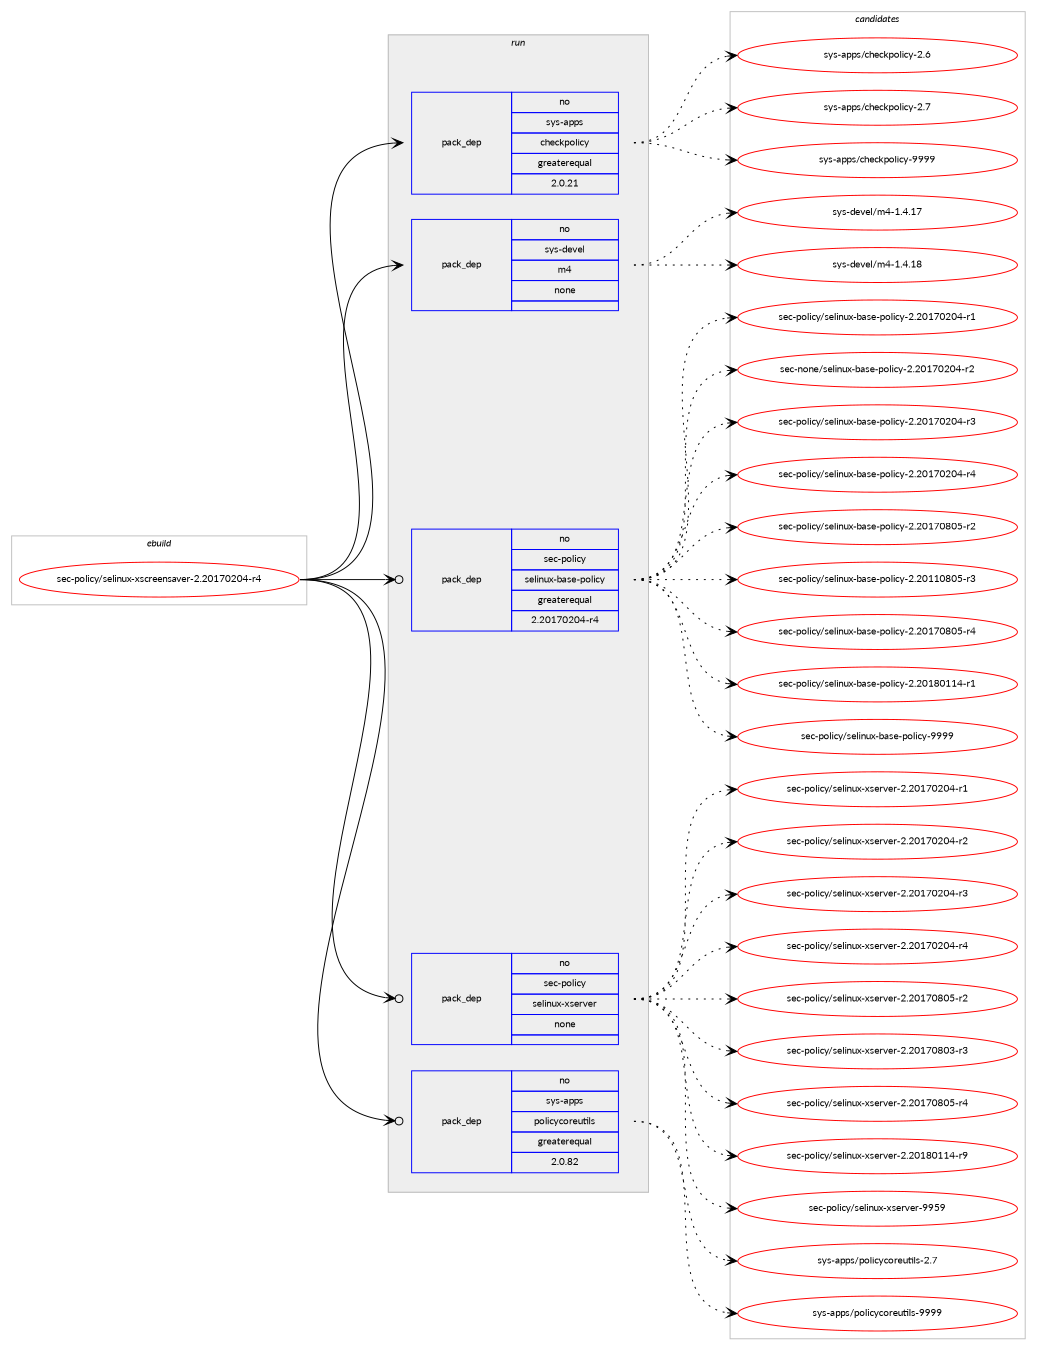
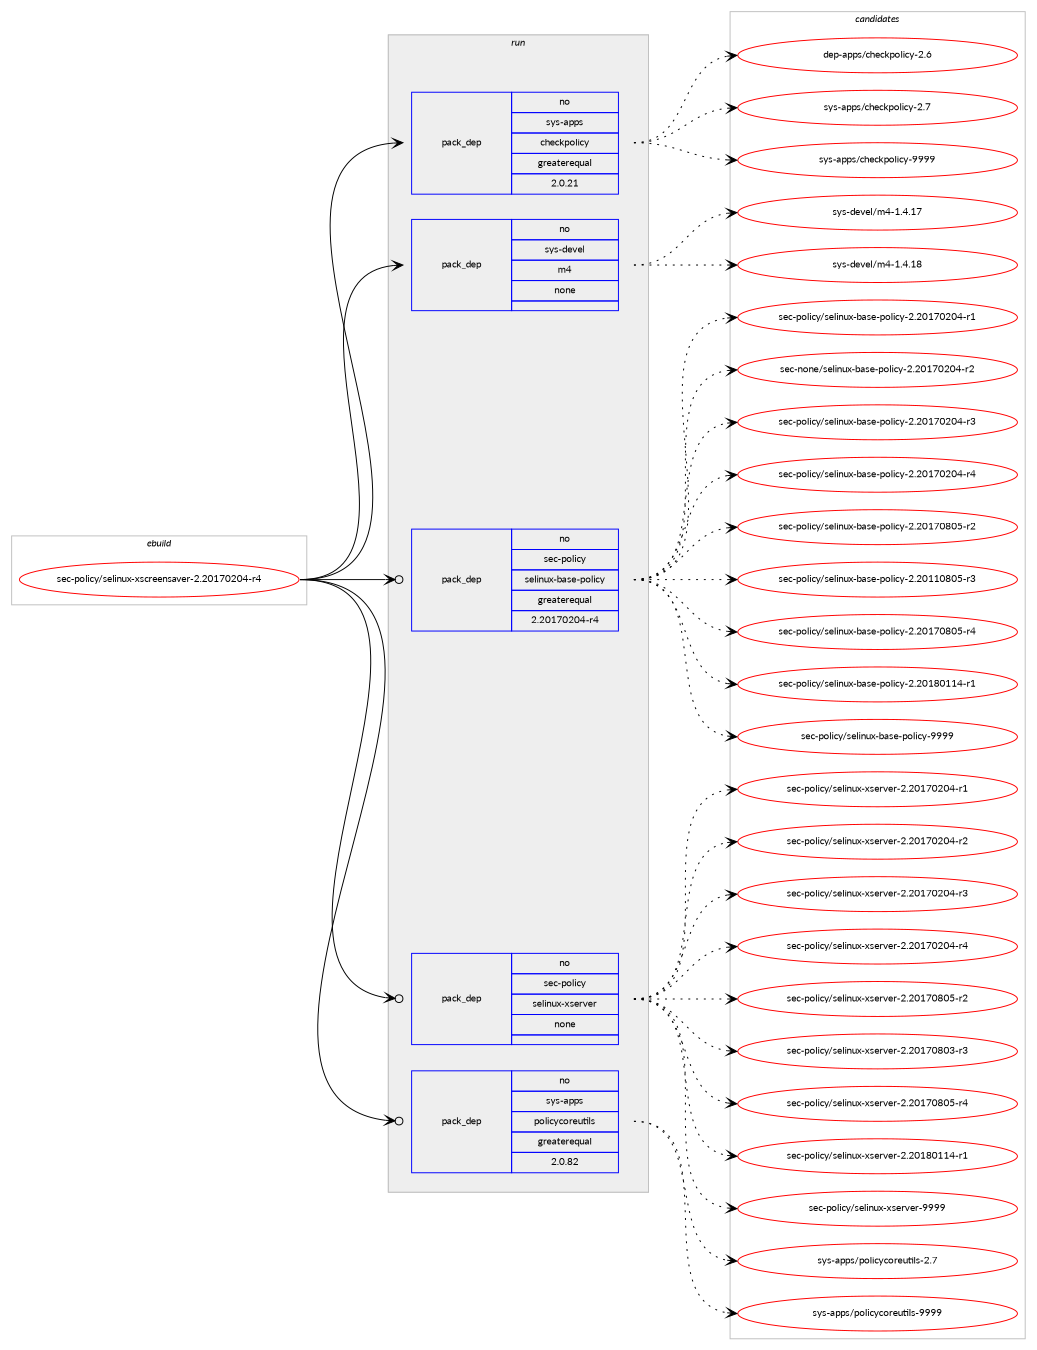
node "sys-apps/checkpolicy-2.6": label "sys-apps/checkpolicy-2.6" -> "dep-apps/checkpolicy-2.6"
node "sec-policy/selinux-xserver-2.20180114-r9": label "sec-policy/selinux-xserver-2.20180114-r9" -> "sec-policy/selinux-xserver-2.20180114-r1"
node "sec-policy/selinux-xserver-9959": label "sec-policy/selinux-xserver-9959" -> "sec-policy/selinux-xserver-9999"
